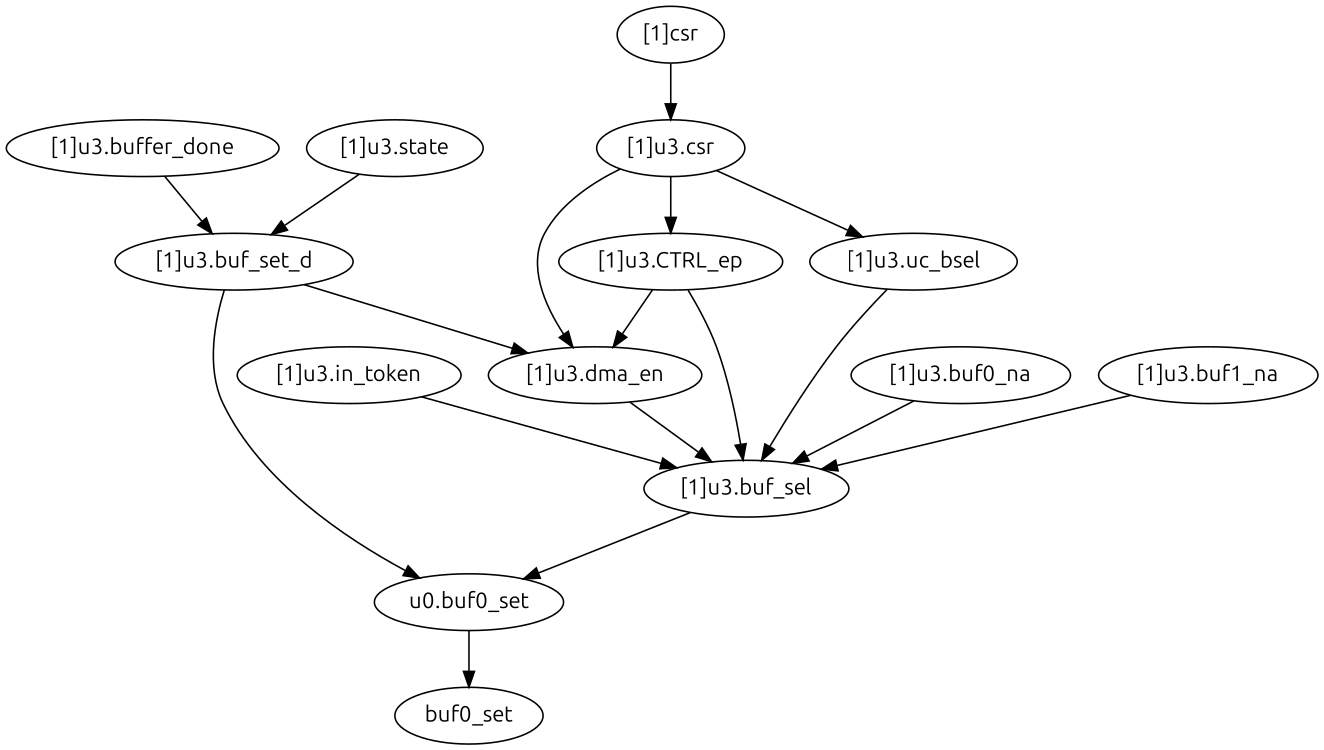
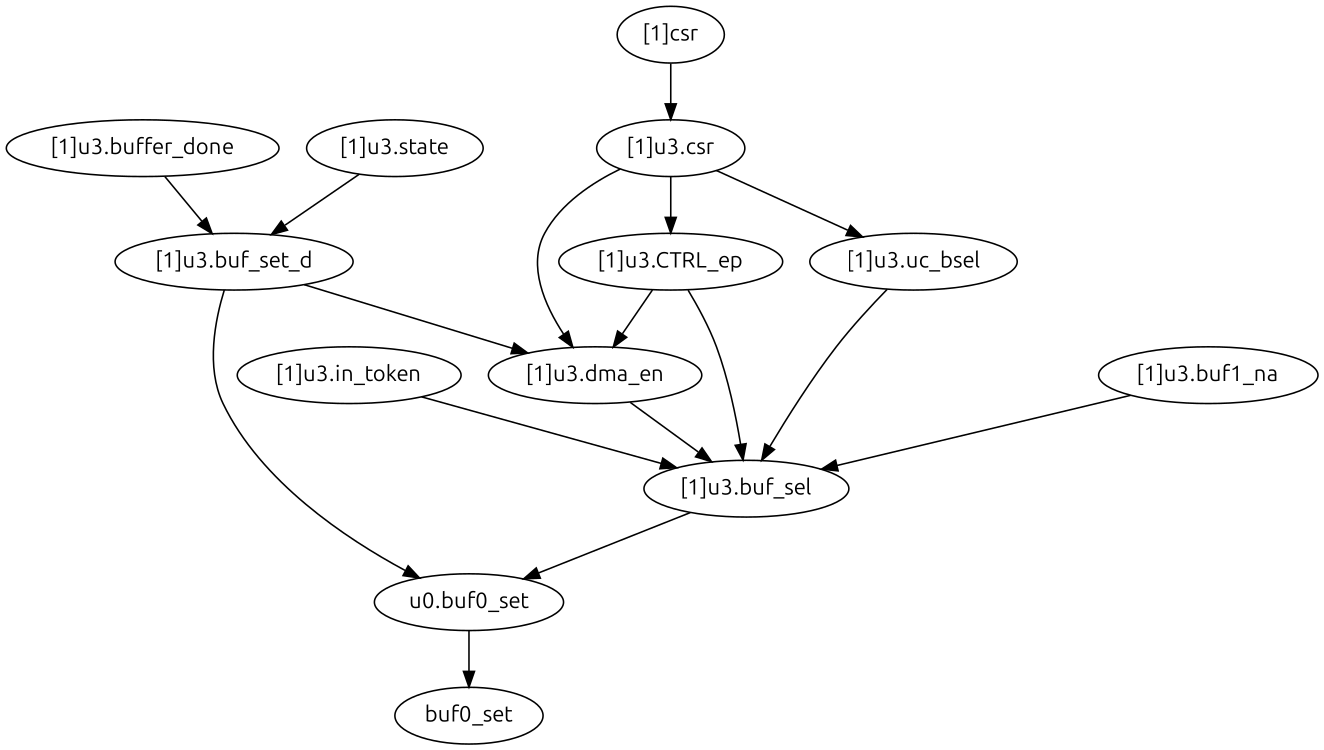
node "[1]u3.buf0_na": removed
